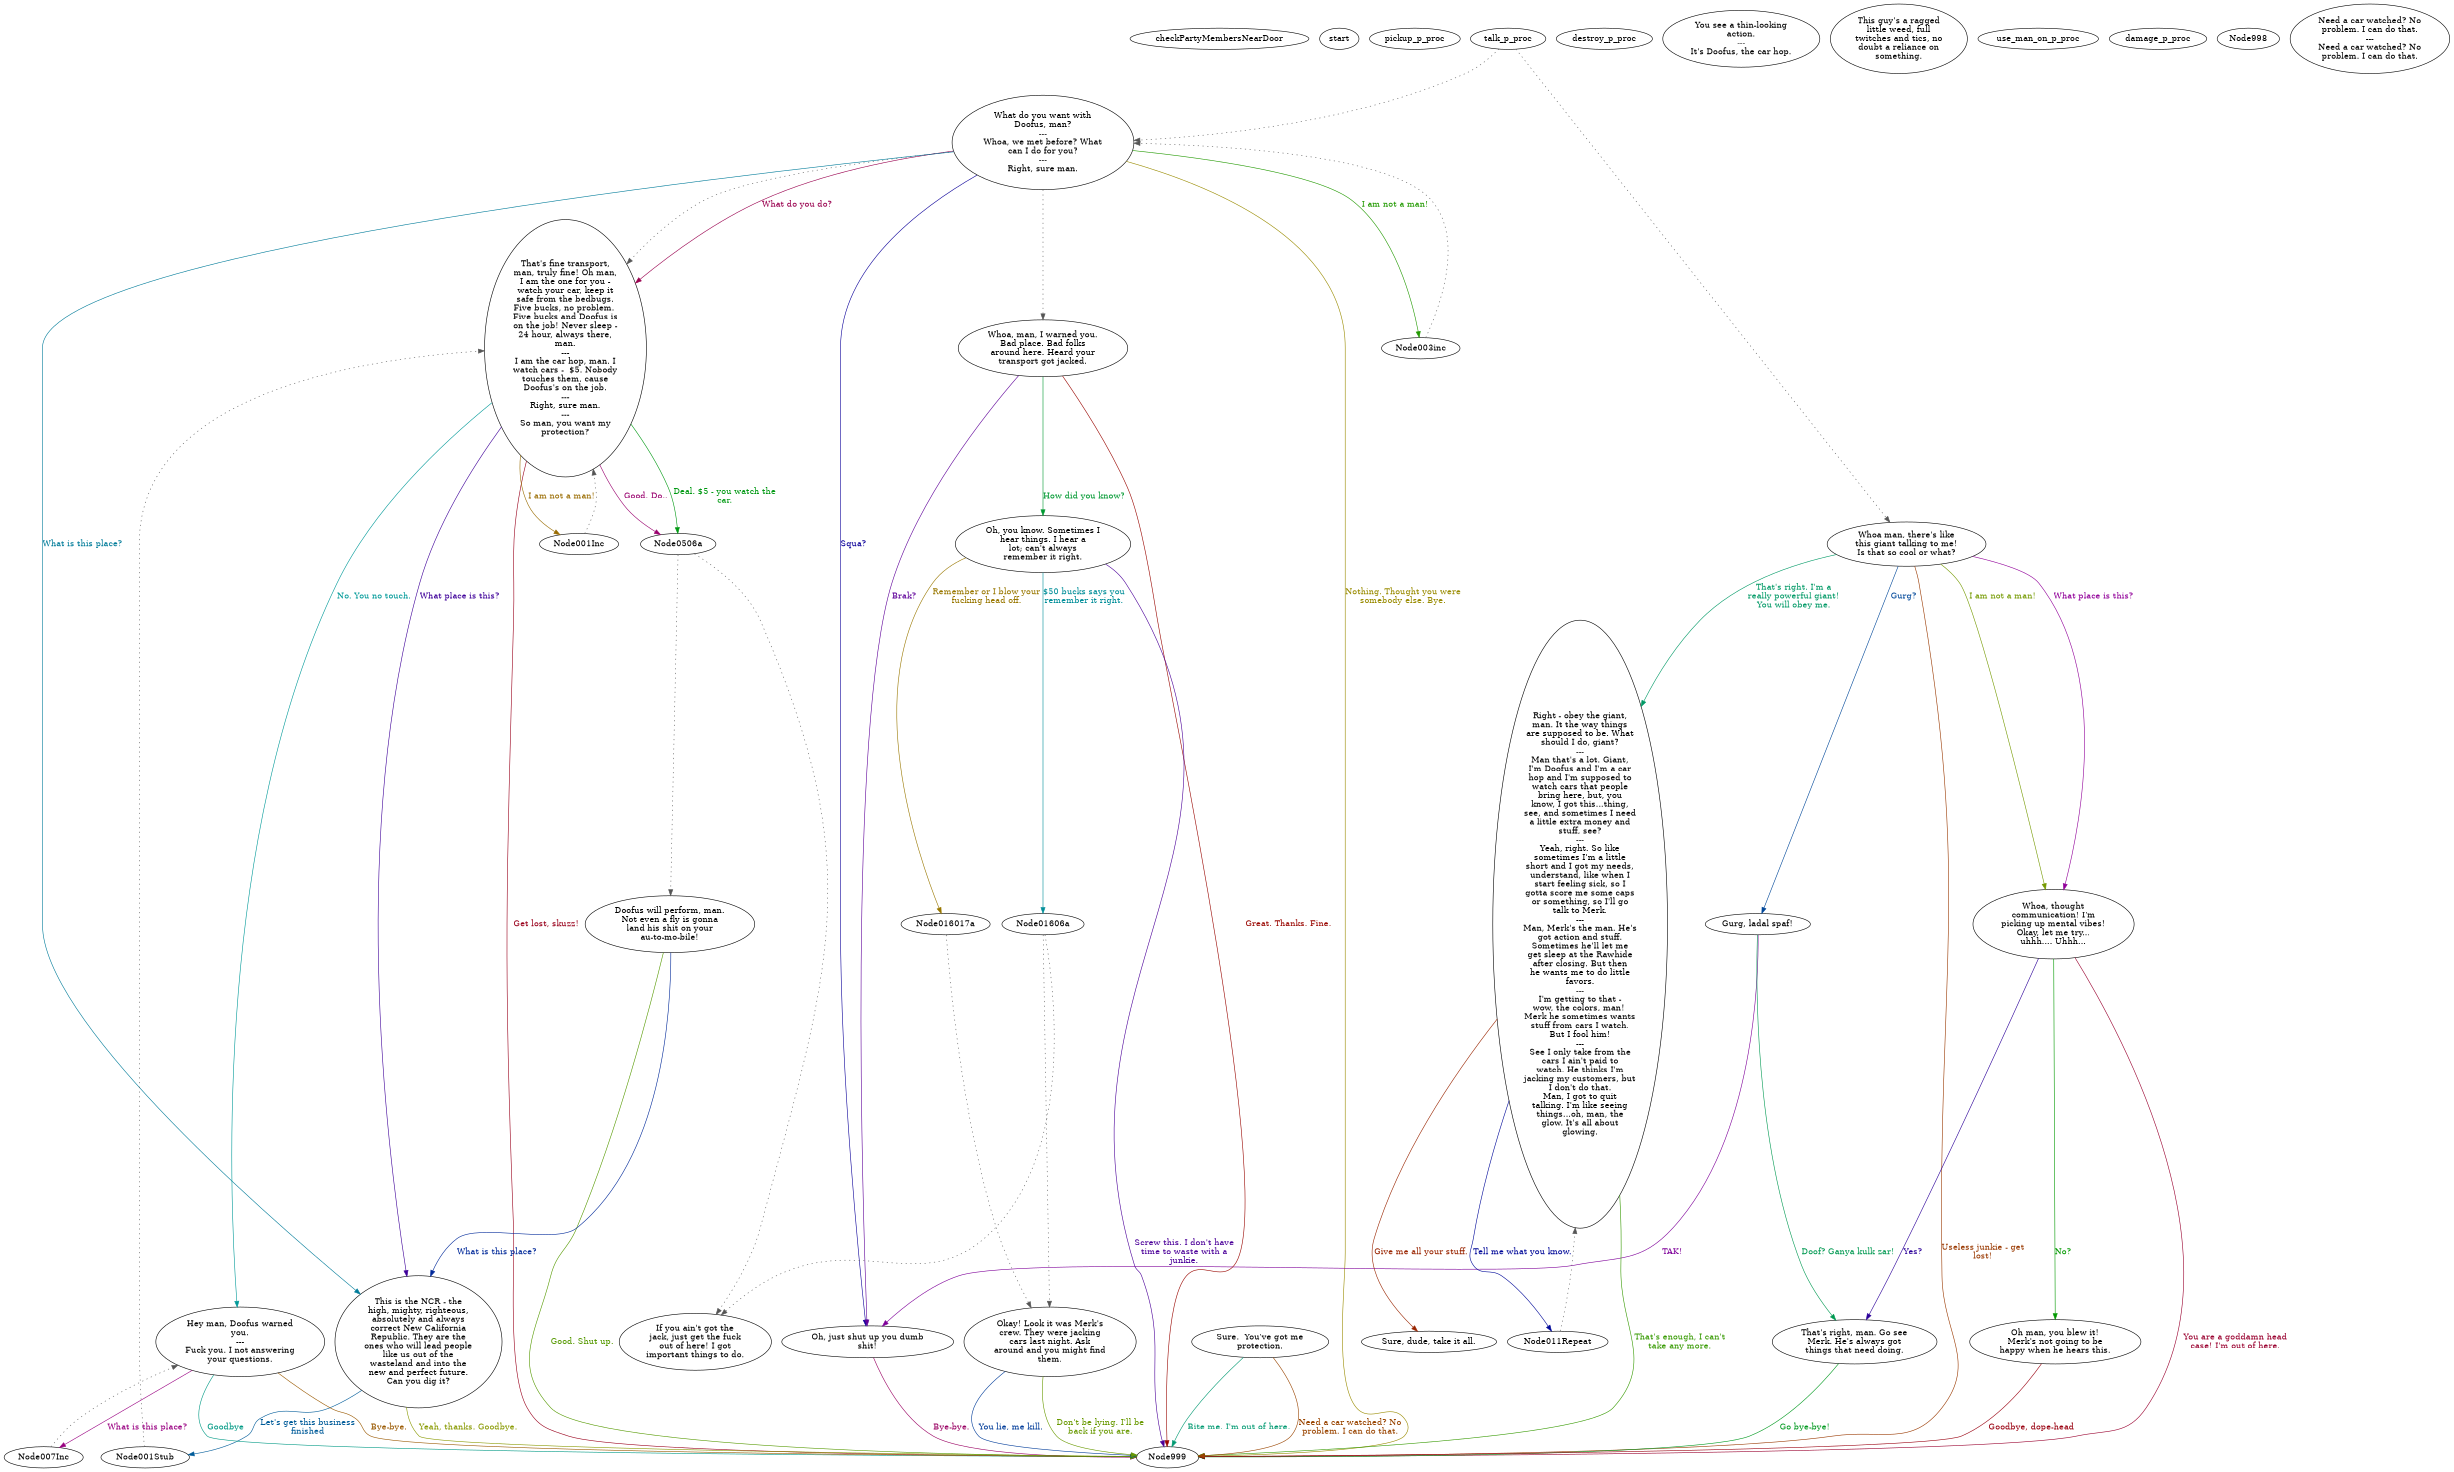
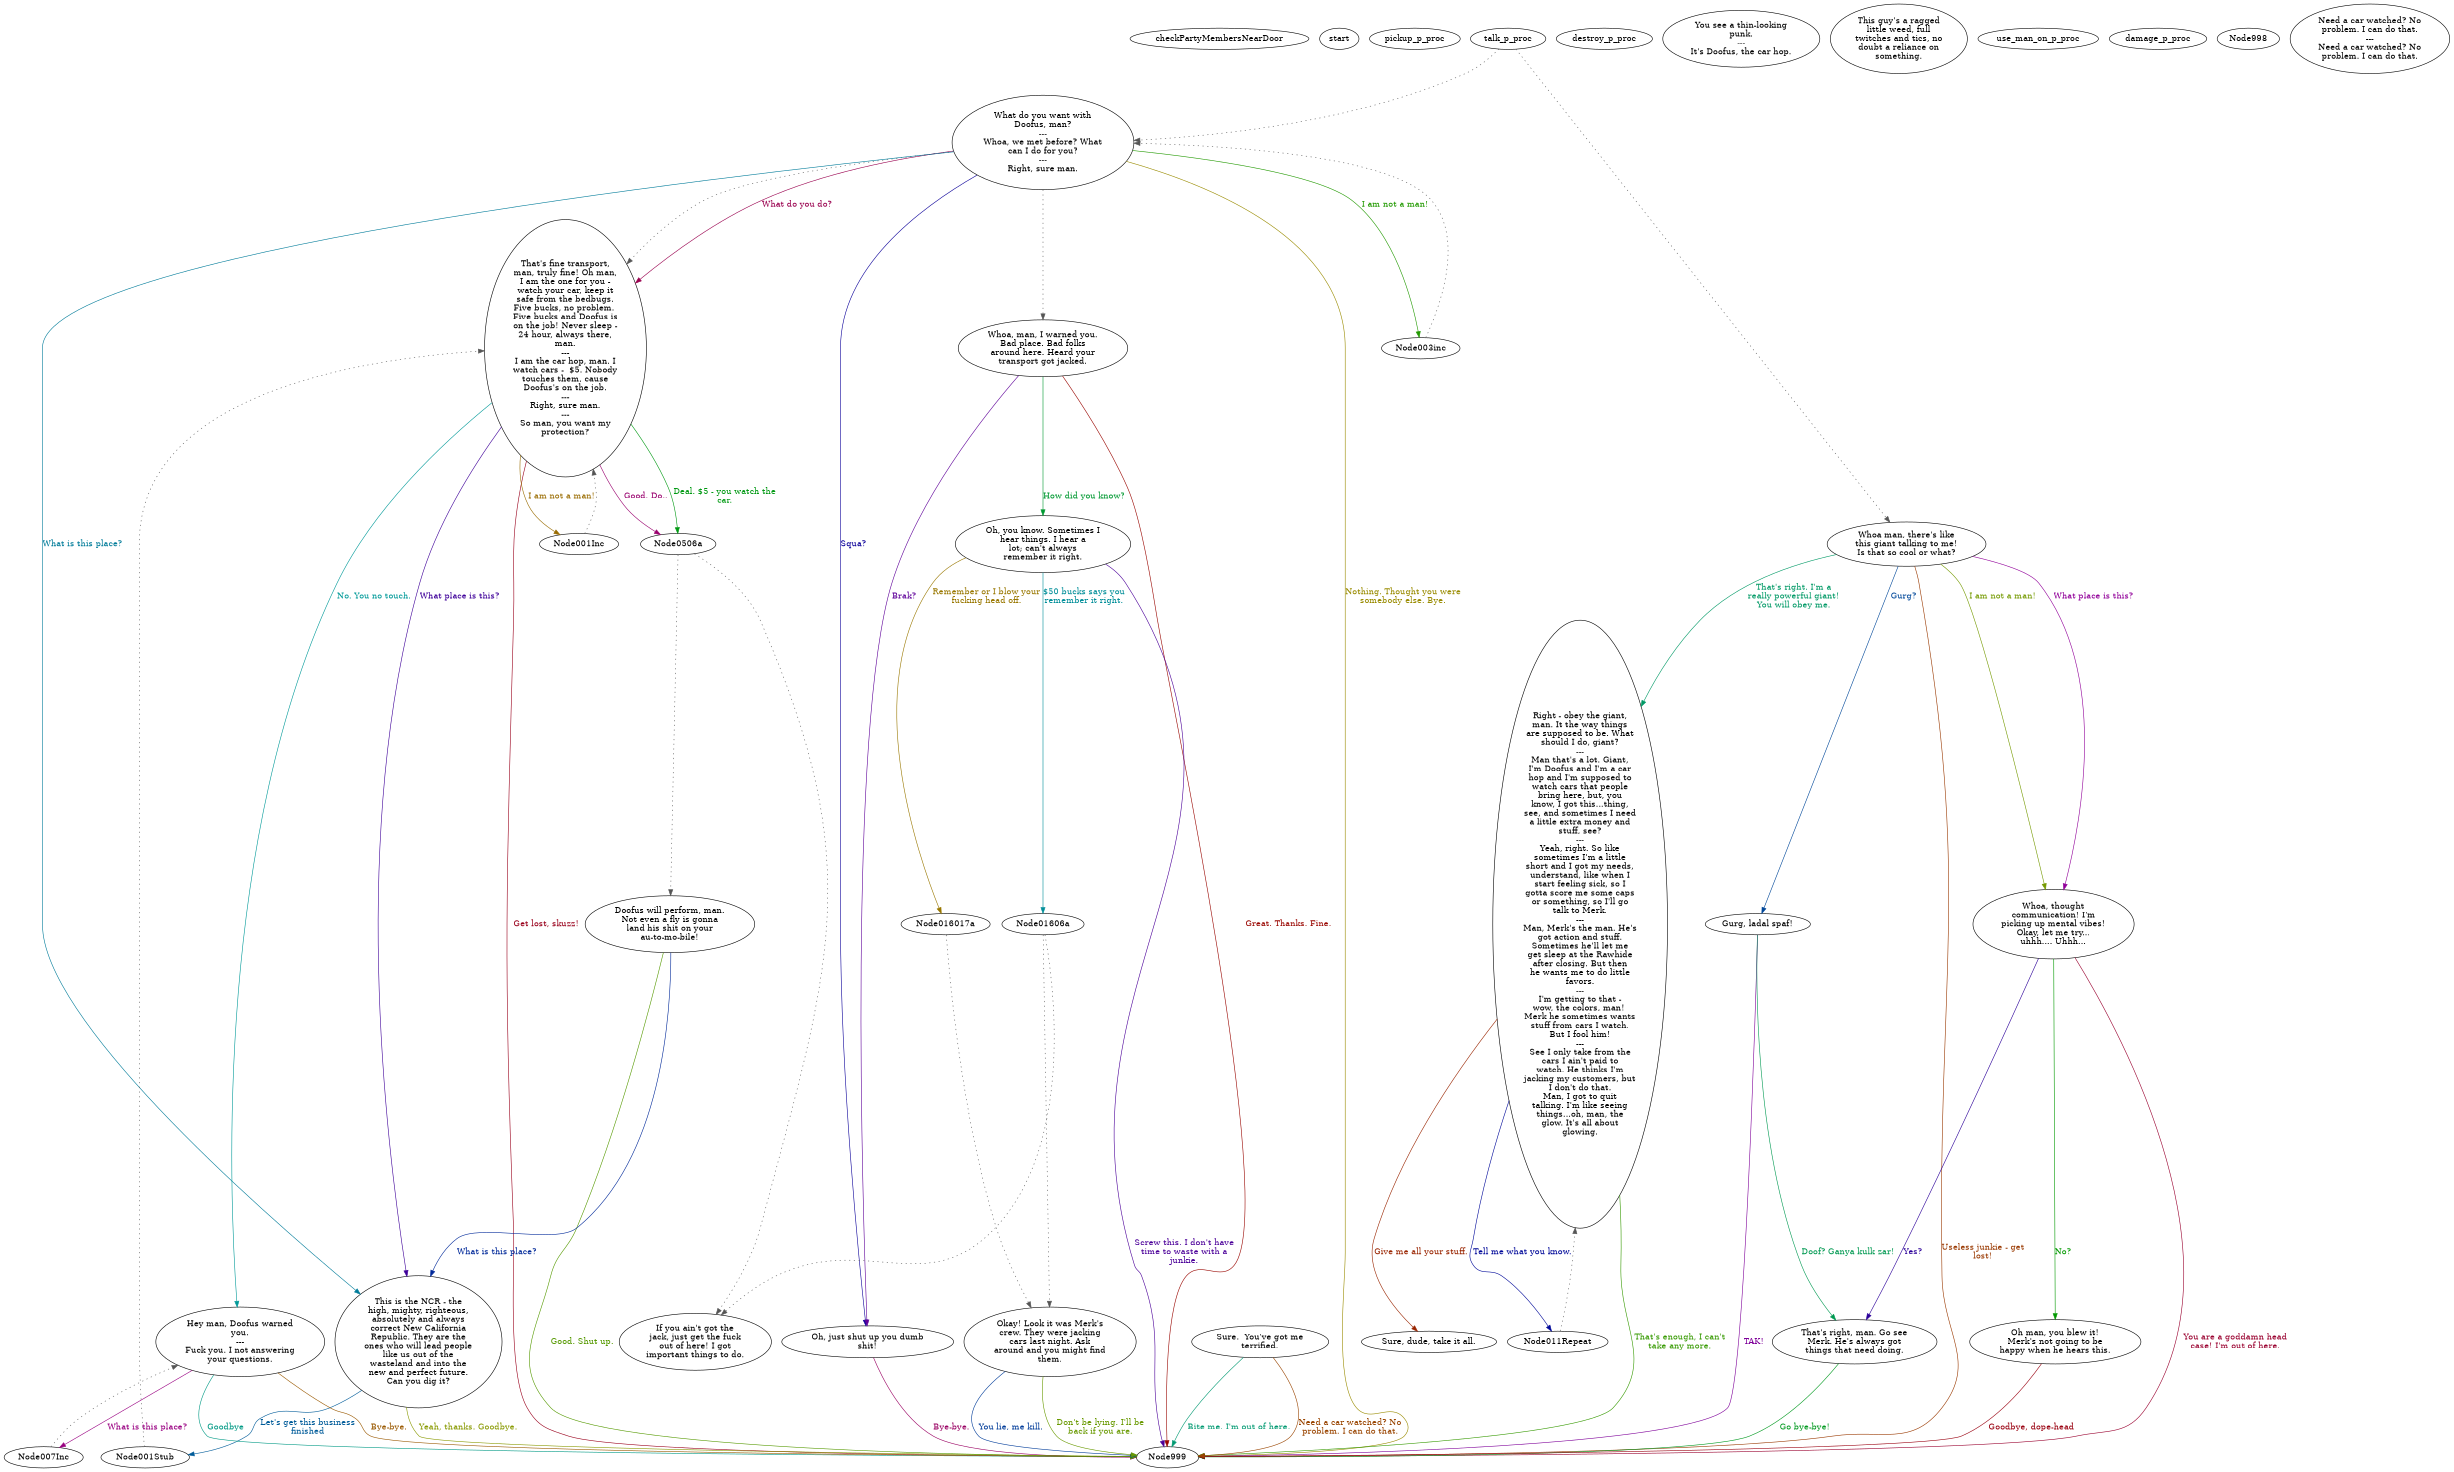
node "You see a thin-looking action. --- It's Doofus, the car hop.": label "You see a thin-looking action. --- It's Doofus, the car hop." -> "You see a thin-looking punk. --- It's Doofus, the car hop."
edge "Gurg, ladal spaf!" -> "Oh, just shut up you dumb shit!": now "Gurg, ladal spaf!" -> "Node999"
node "Sure.  You've got me protection.": label "Sure.  You've got me protection." -> "Sure.  You've got me terrified."
